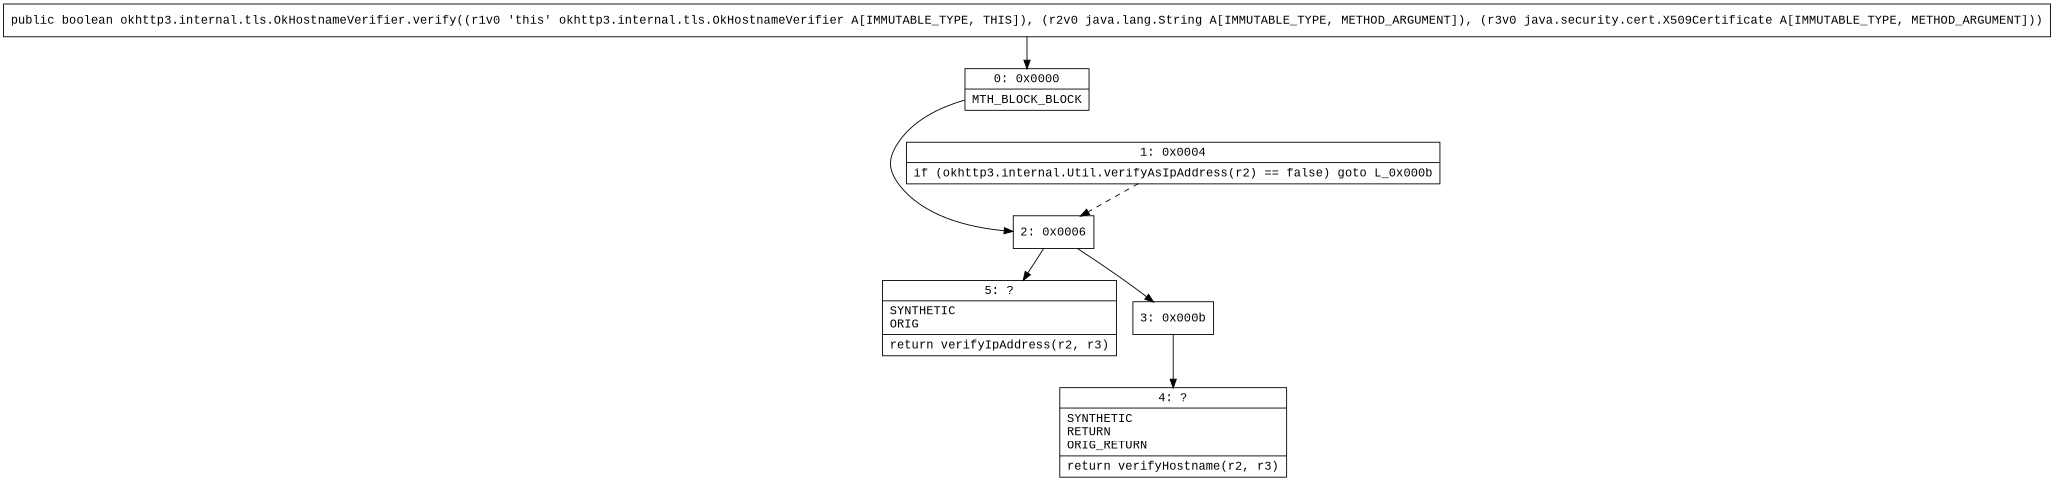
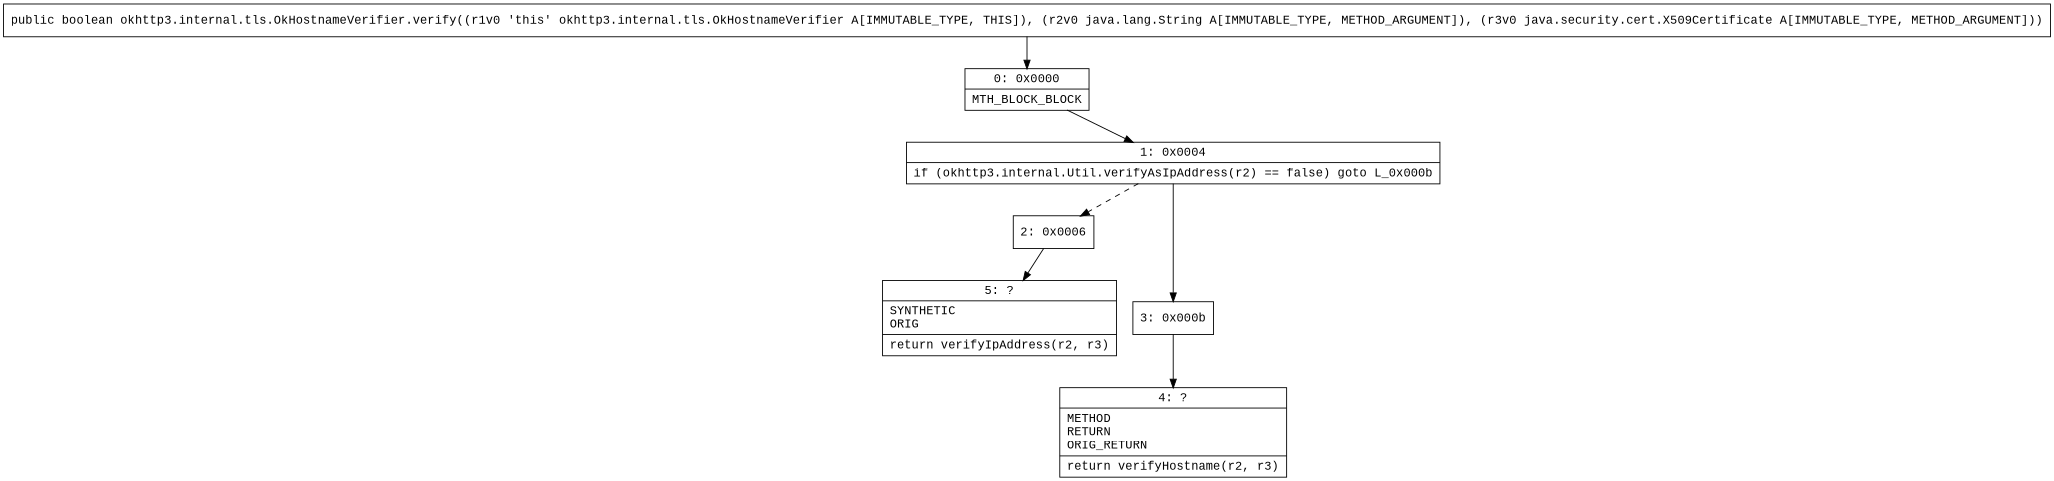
edge "0: 0x0000" -> "2: 0x0006": now "0: 0x0000" -> "1: 0x0004"
edge "2: 0x0006" -> "3: 0x000b": now "1: 0x0004" -> "3: 0x000b"
node "4: ?": text "SYNTHETIC" -> "METHOD"
